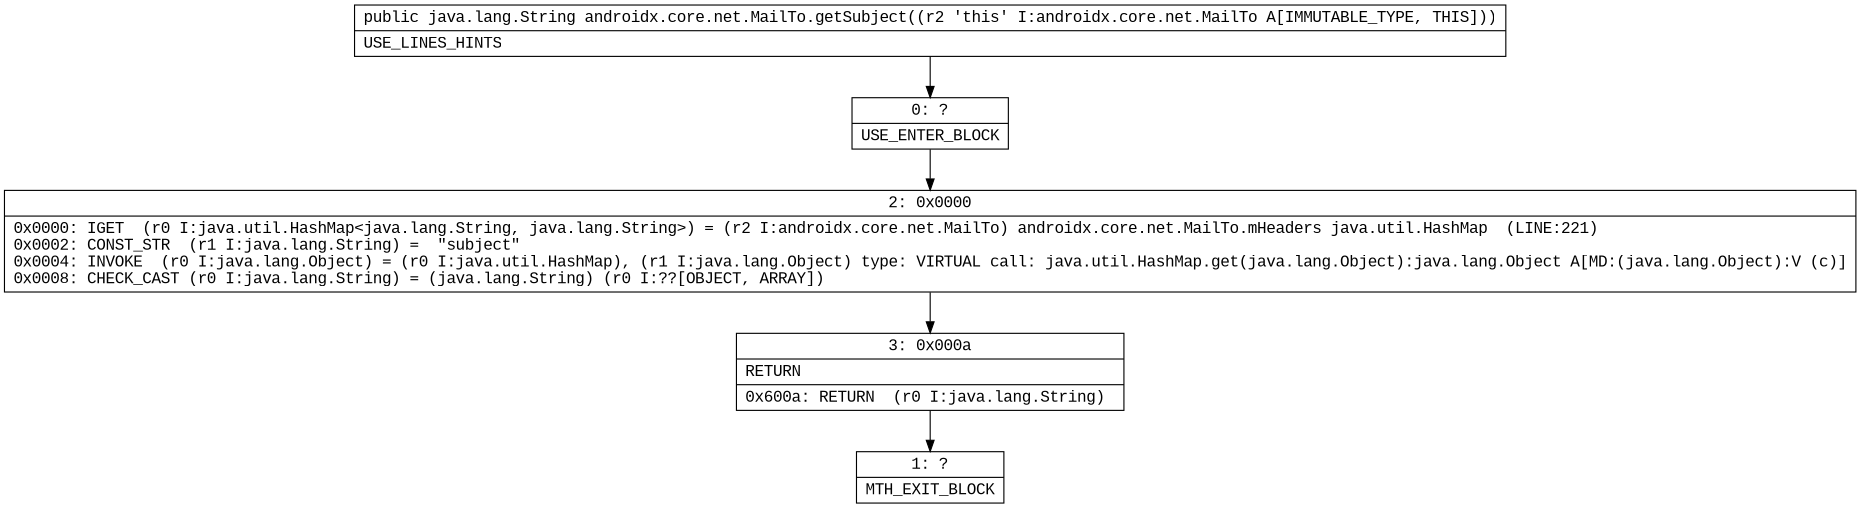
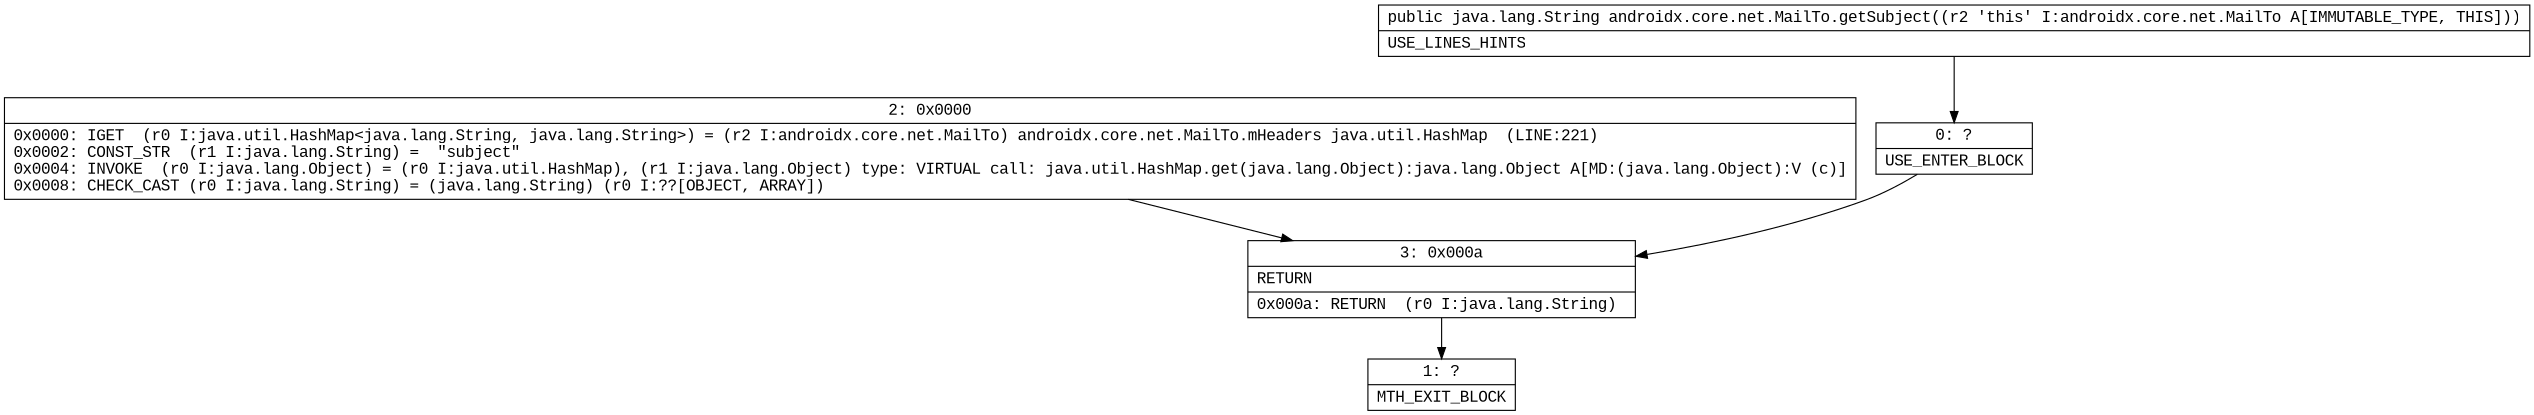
edge "0: ?" -> "2: 0x0000": now "0: ?" -> "3: 0x000a"
node "3: 0x000a": text "0x600a: RETURN  (r0 I:java.lang.String)" -> "0x000a: RETURN  (r0 I:java.lang.String)"
